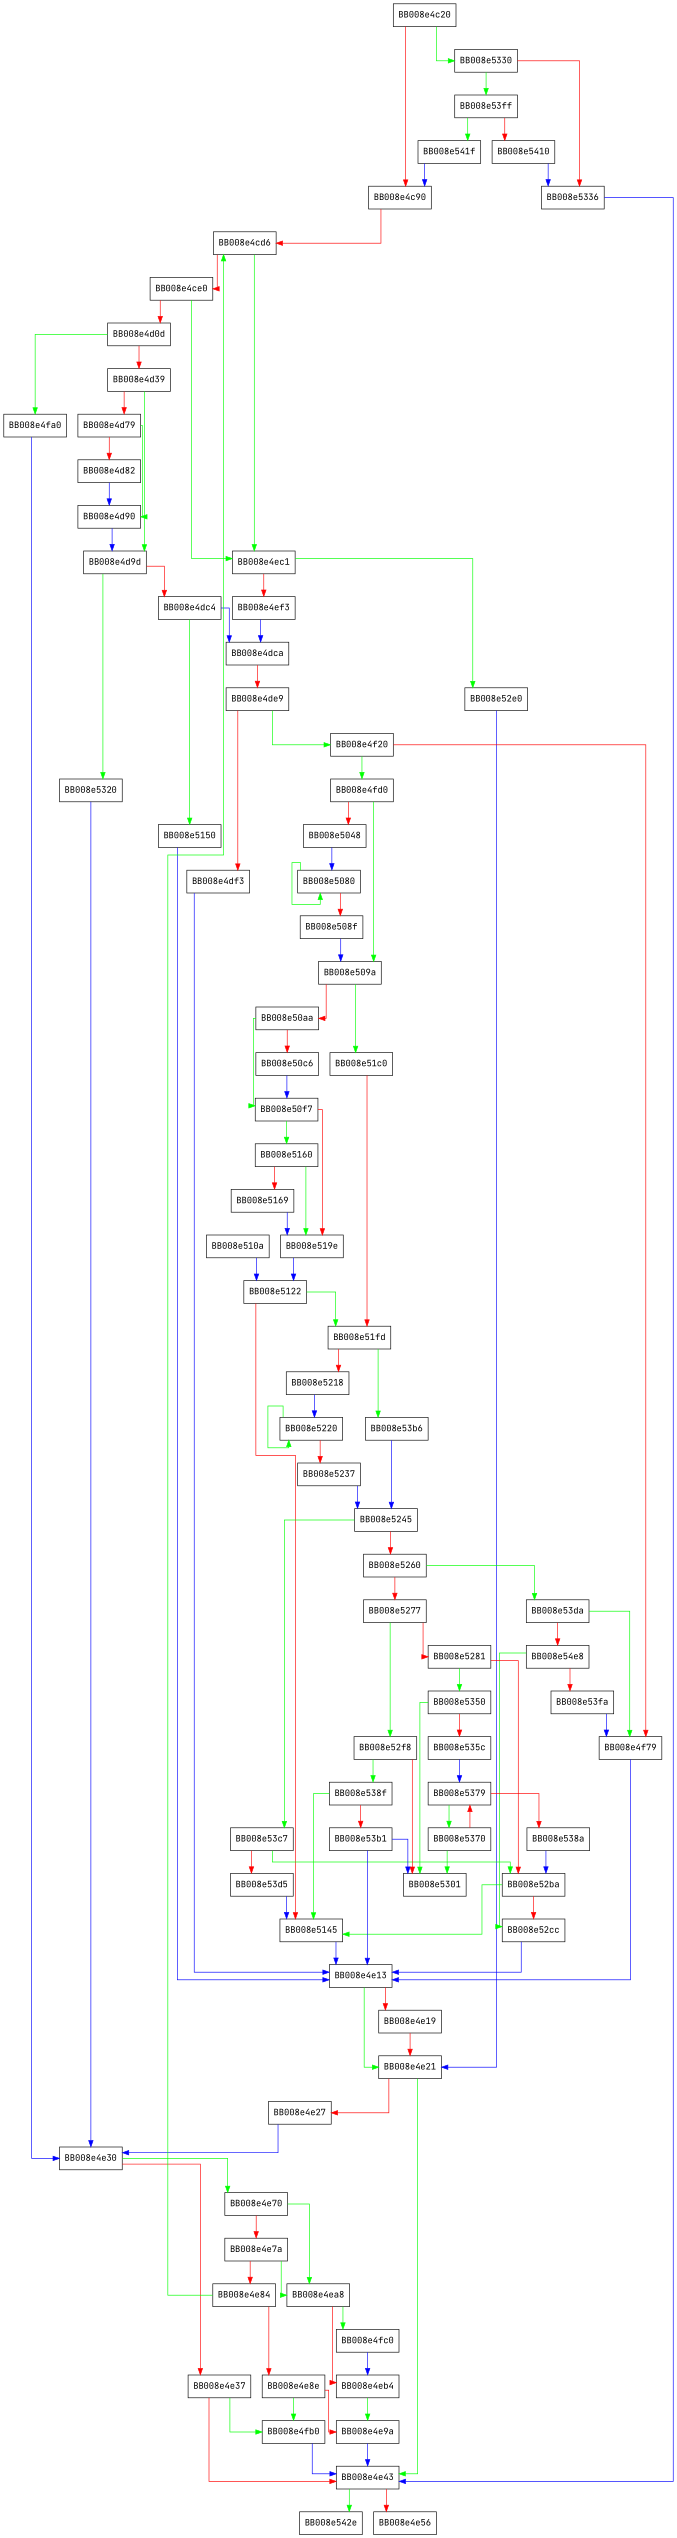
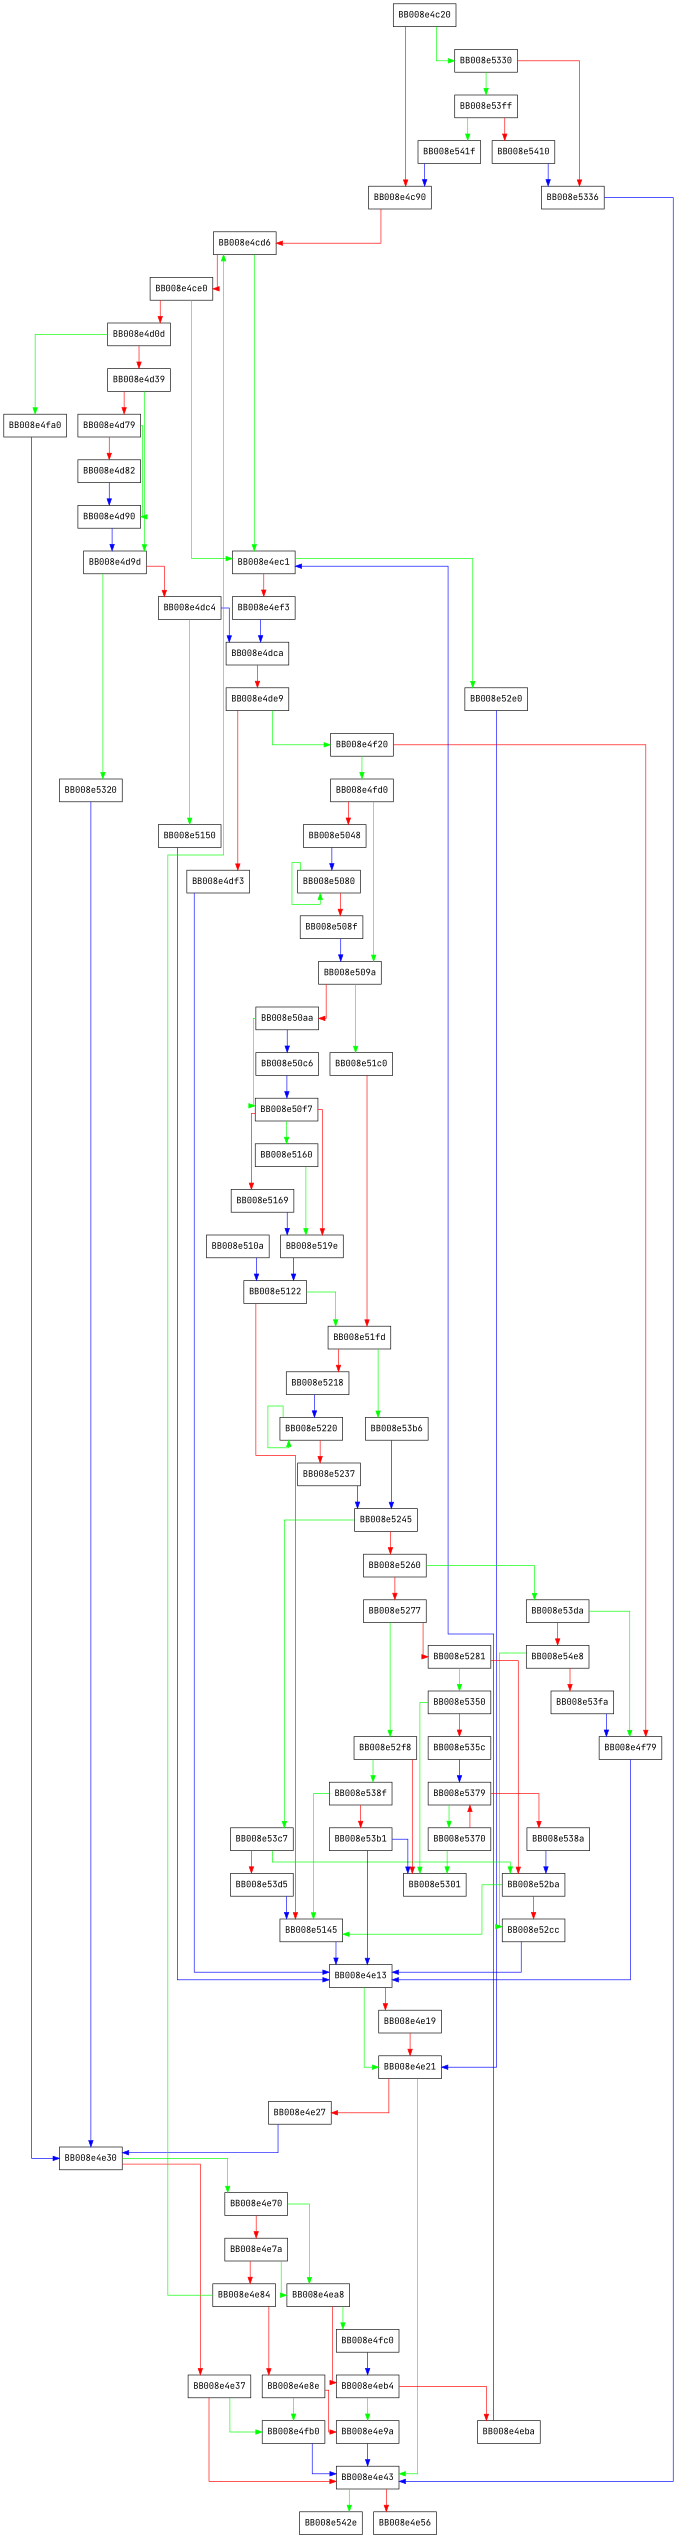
edge "BB008e50aa" -> "BB008e50c6": color red -> blue
edge "BB008e5160" -> "BB008e5169": now "BB008e50f7" -> "BB008e5169"
node "BB008e4eba": added
